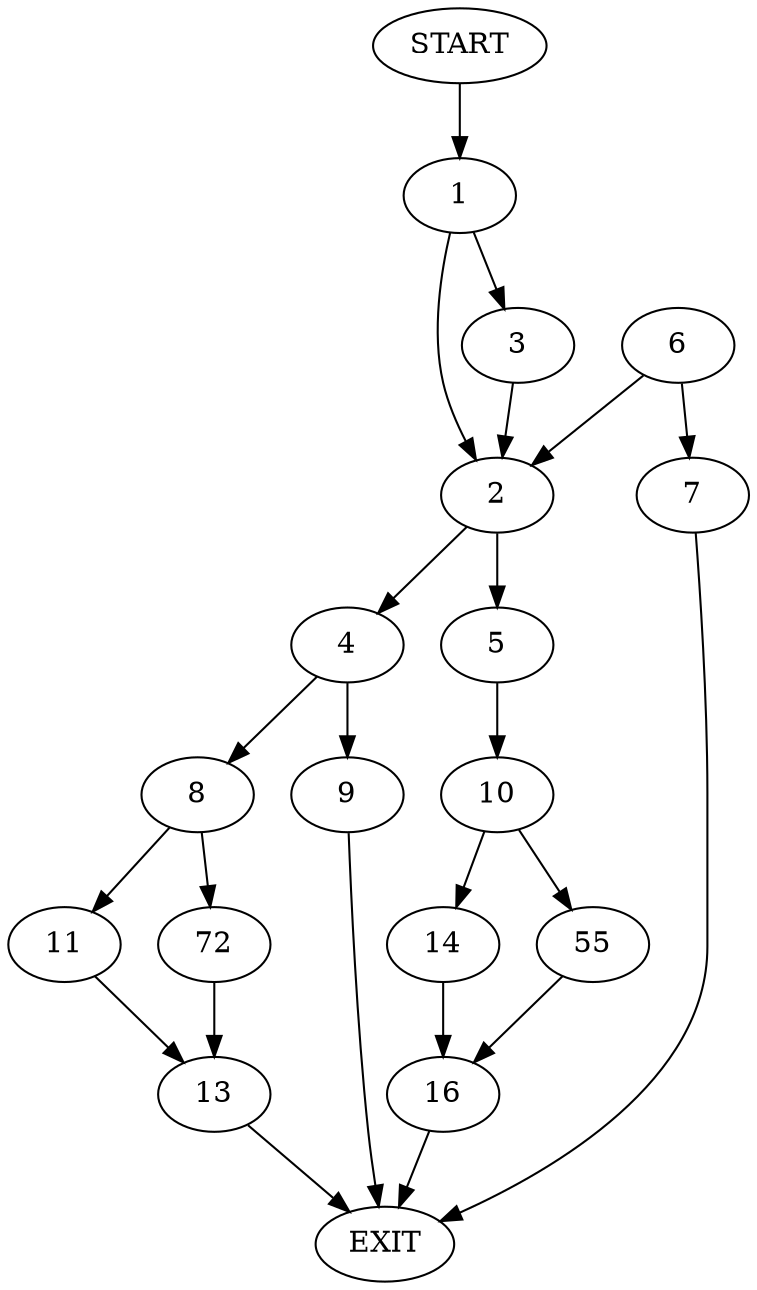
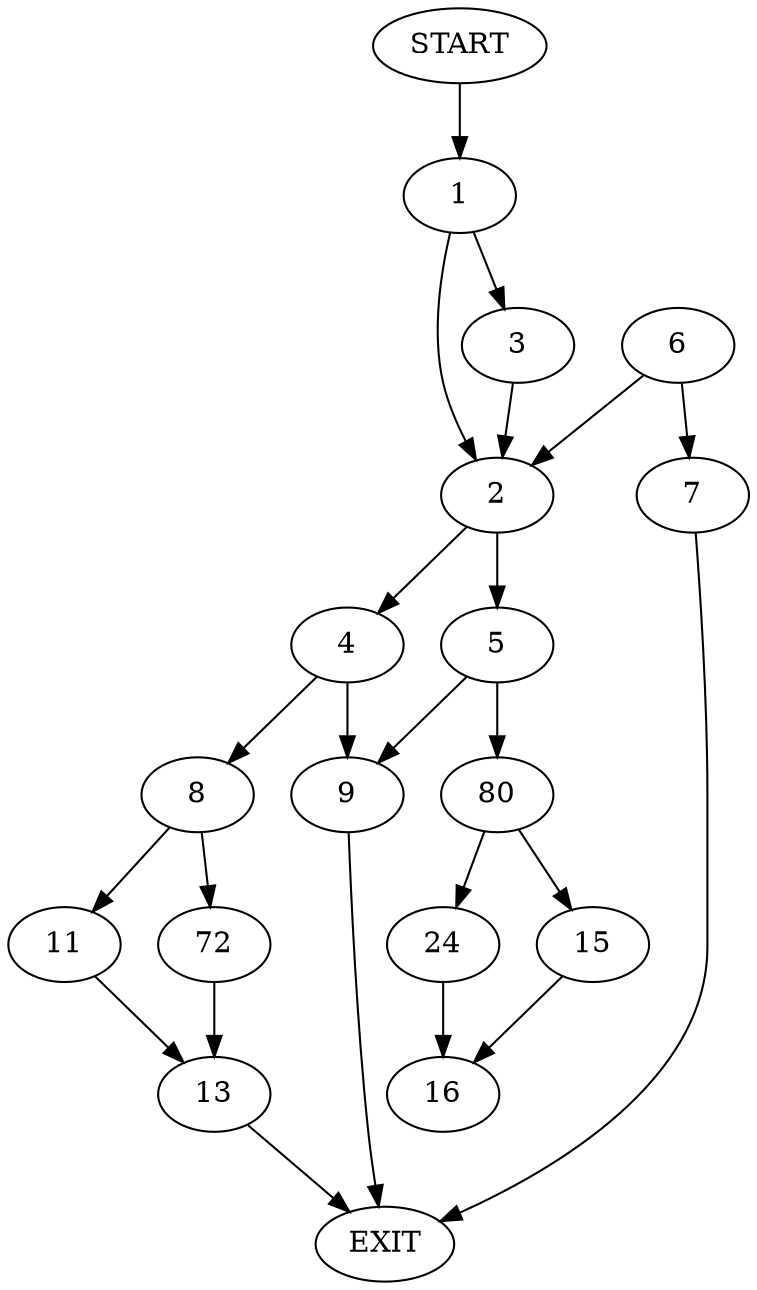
edge "5" -> "9": added
node "10": label "10" -> "80"
node "14": label "14" -> "24"
node "55": label "55" -> "15"
edge "16" -> "EXIT": removed
